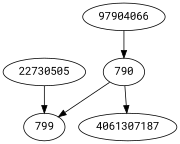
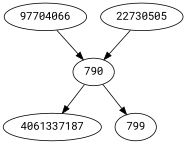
node "97904066": label "97904066" -> "97704066"
edge "22730505" -> "799": now "22730505" -> "790"
node "4061307187": label "4061307187" -> "4061337187"
